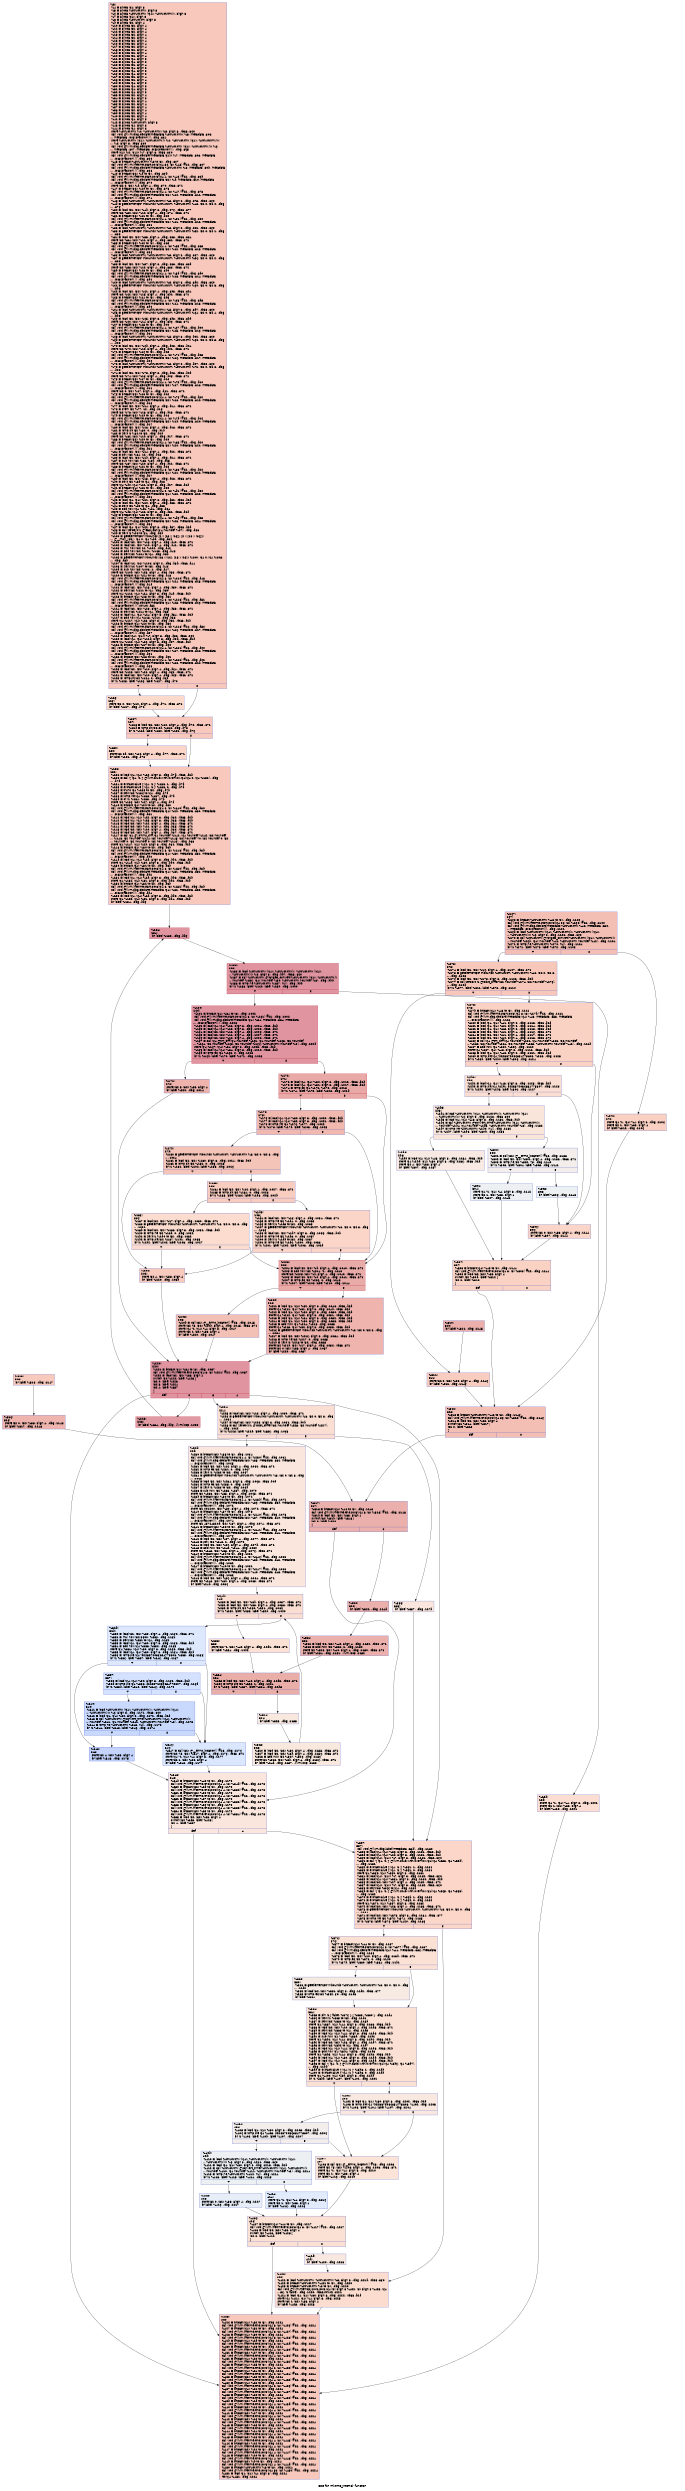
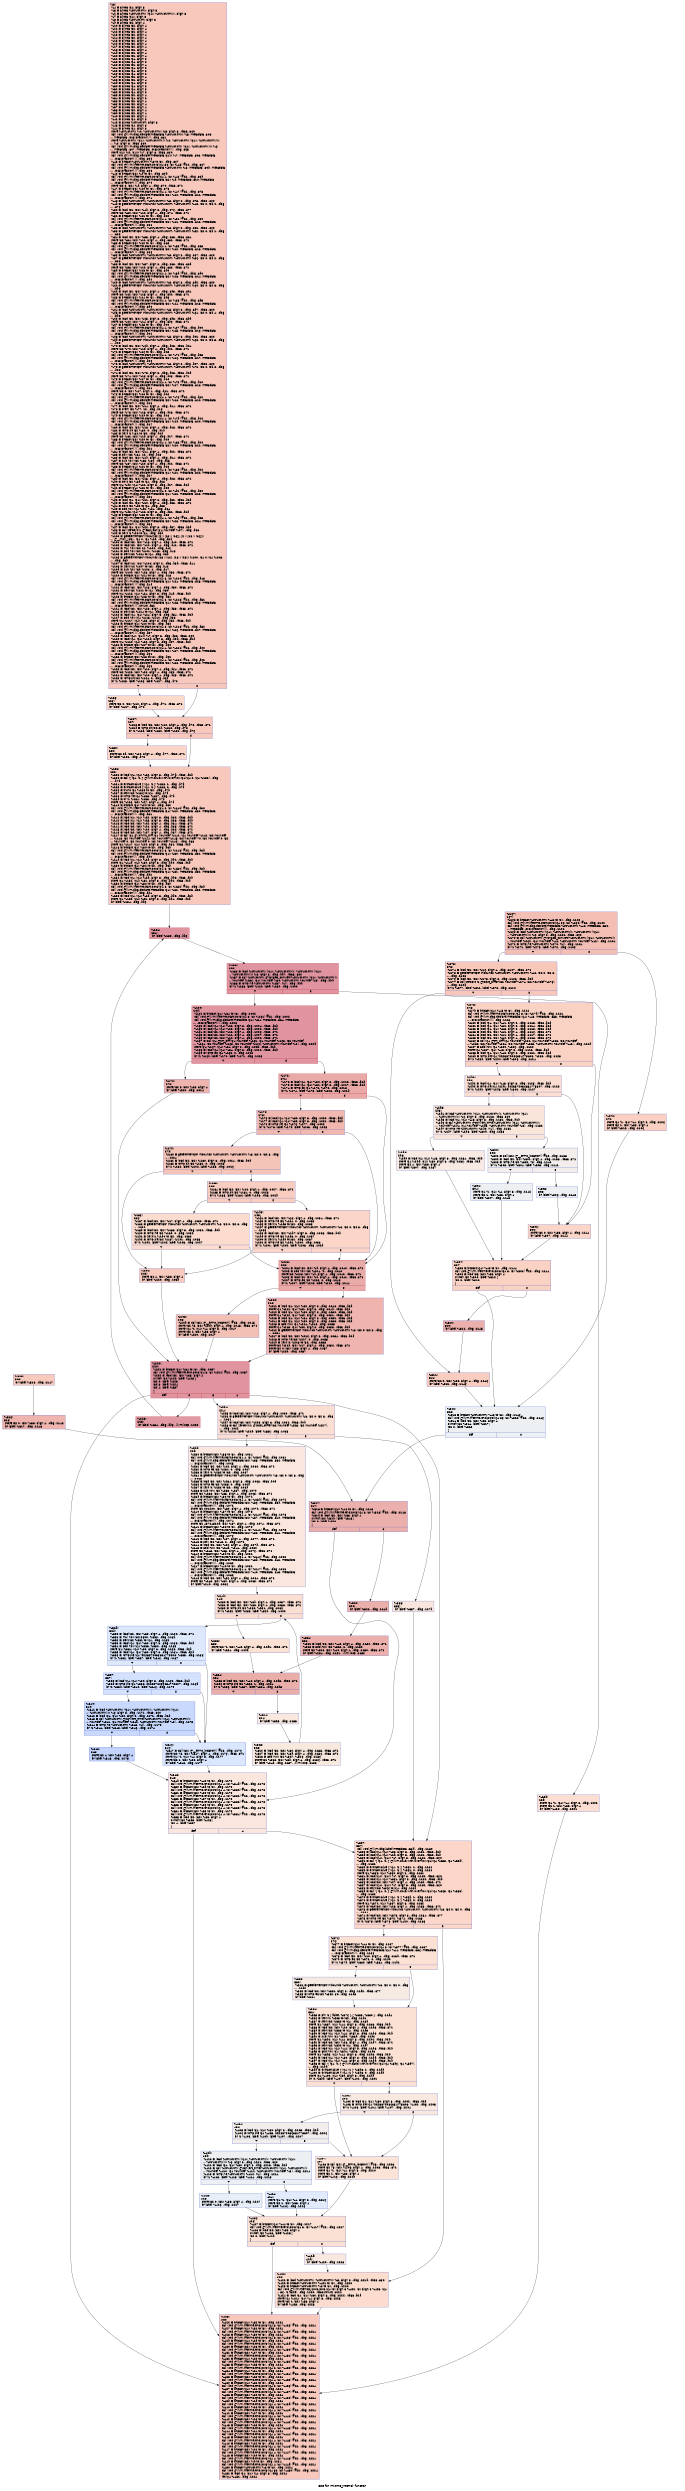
edge "%307:" -> "%310:": added
node "%312:": fillcolor #e36c5570 -> #d6dce470
edge "%329:" -> "%345:": now "%329:" -> "%337:"
